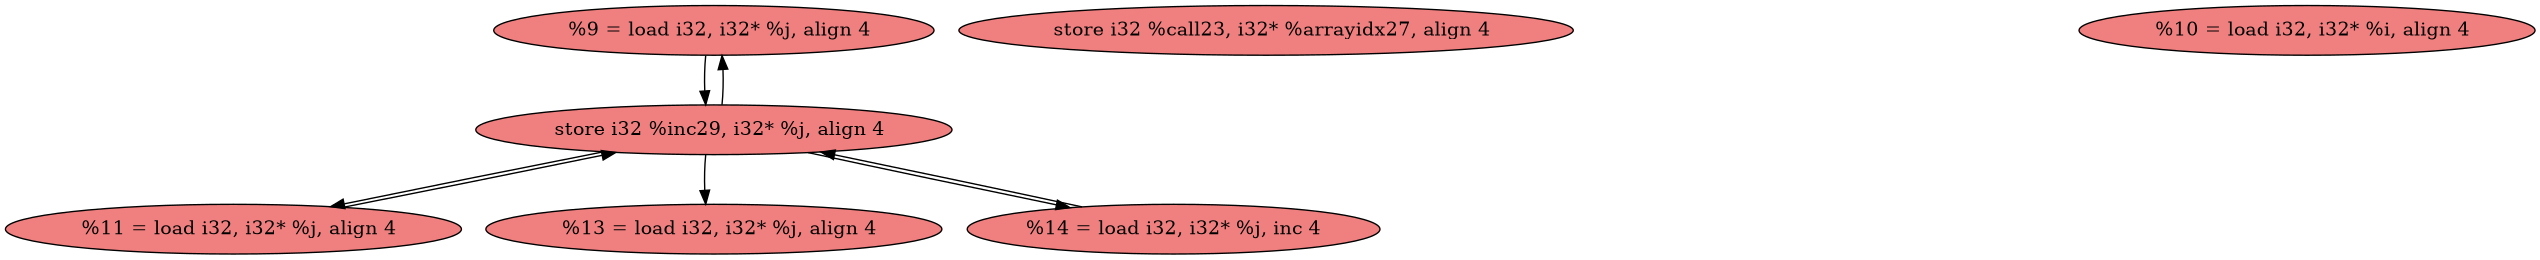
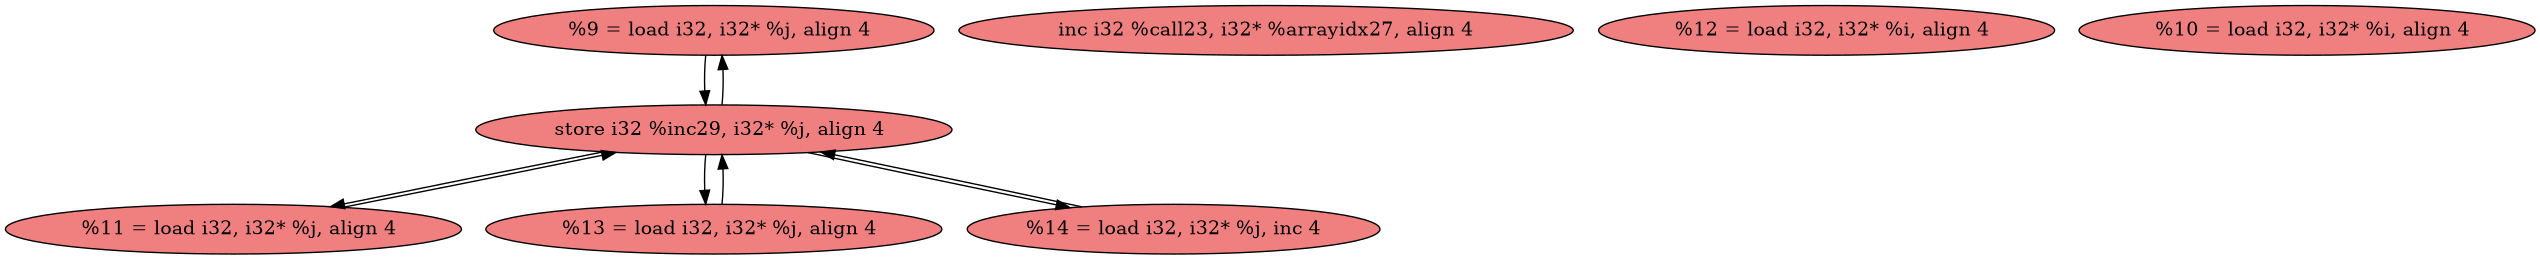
node "store i32 %call23, i32* %arrayidx27, align 4": label "store i32 %call23, i32* %arrayidx27, align 4" -> "inc i32 %call23, i32* %arrayidx27, align 4"
node "%12 = load i32, i32* %i, align 4": added
edge "%13 = load i32, i32* %j, align 4" -> "store i32 %inc29, i32* %j, align 4": added
